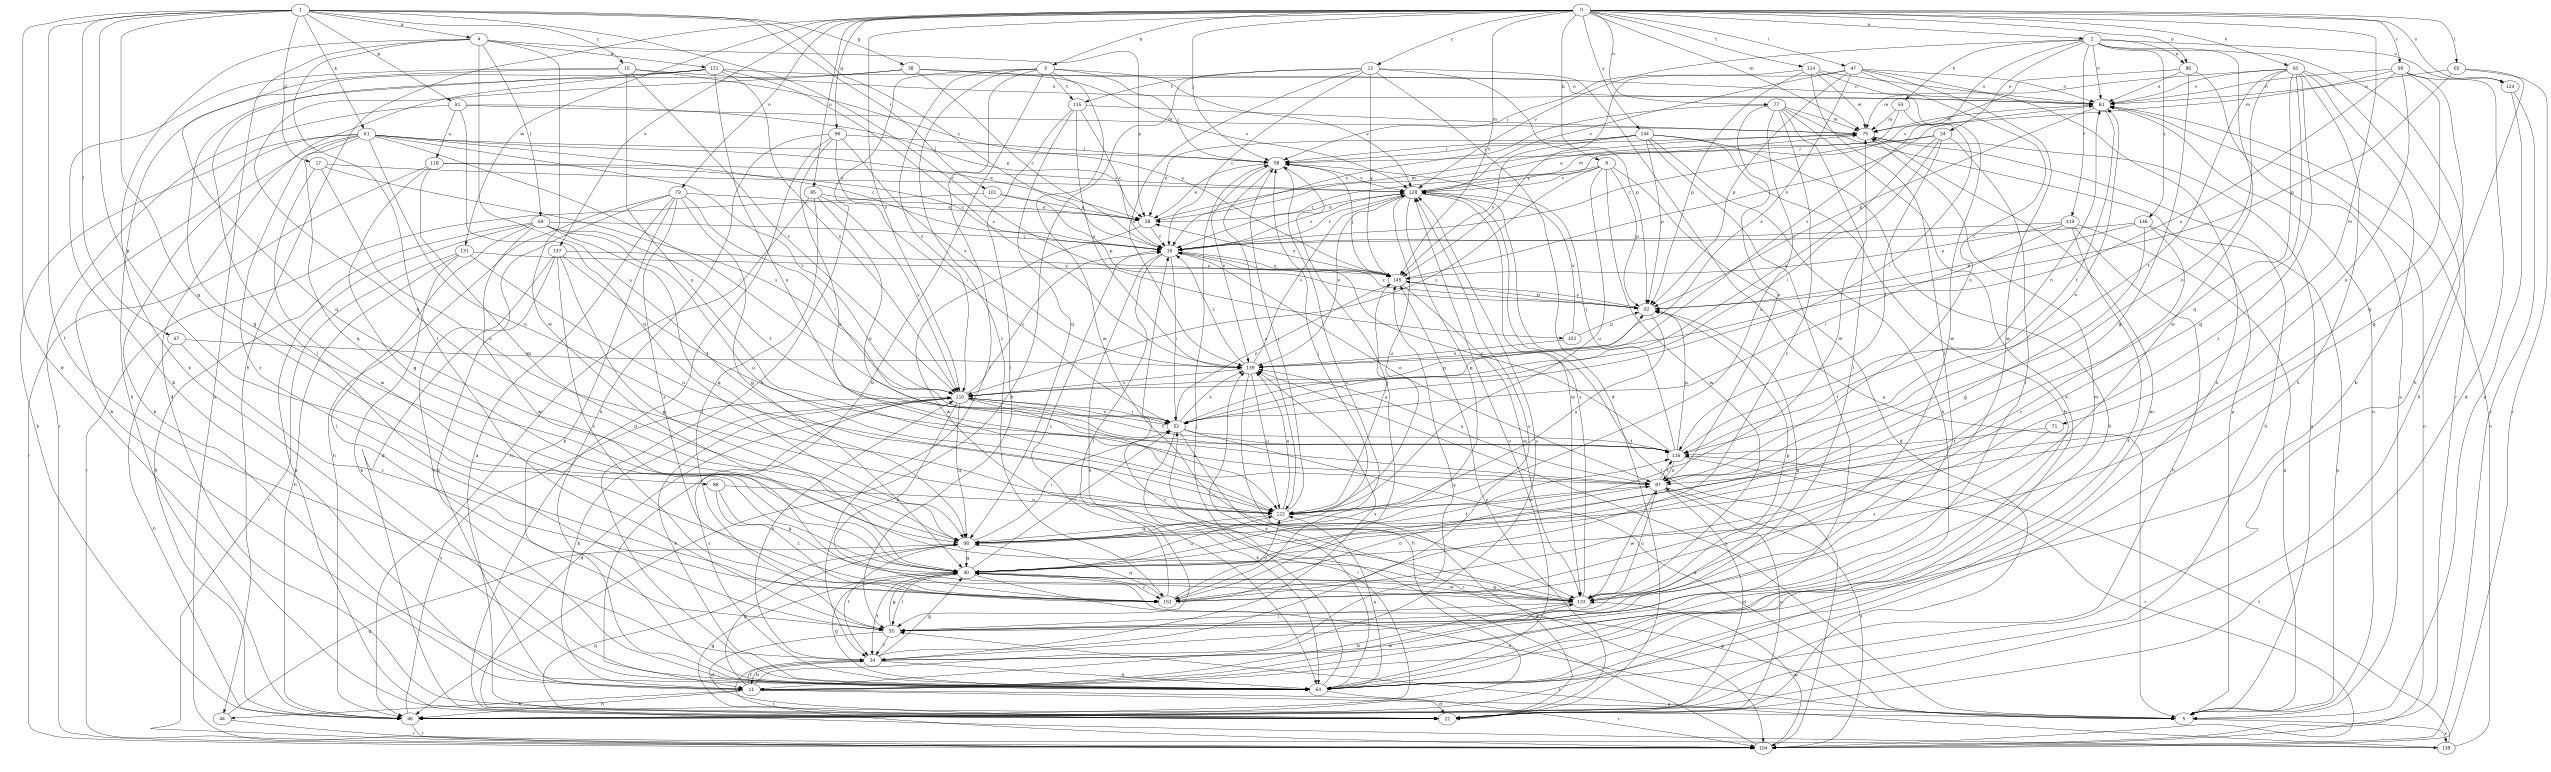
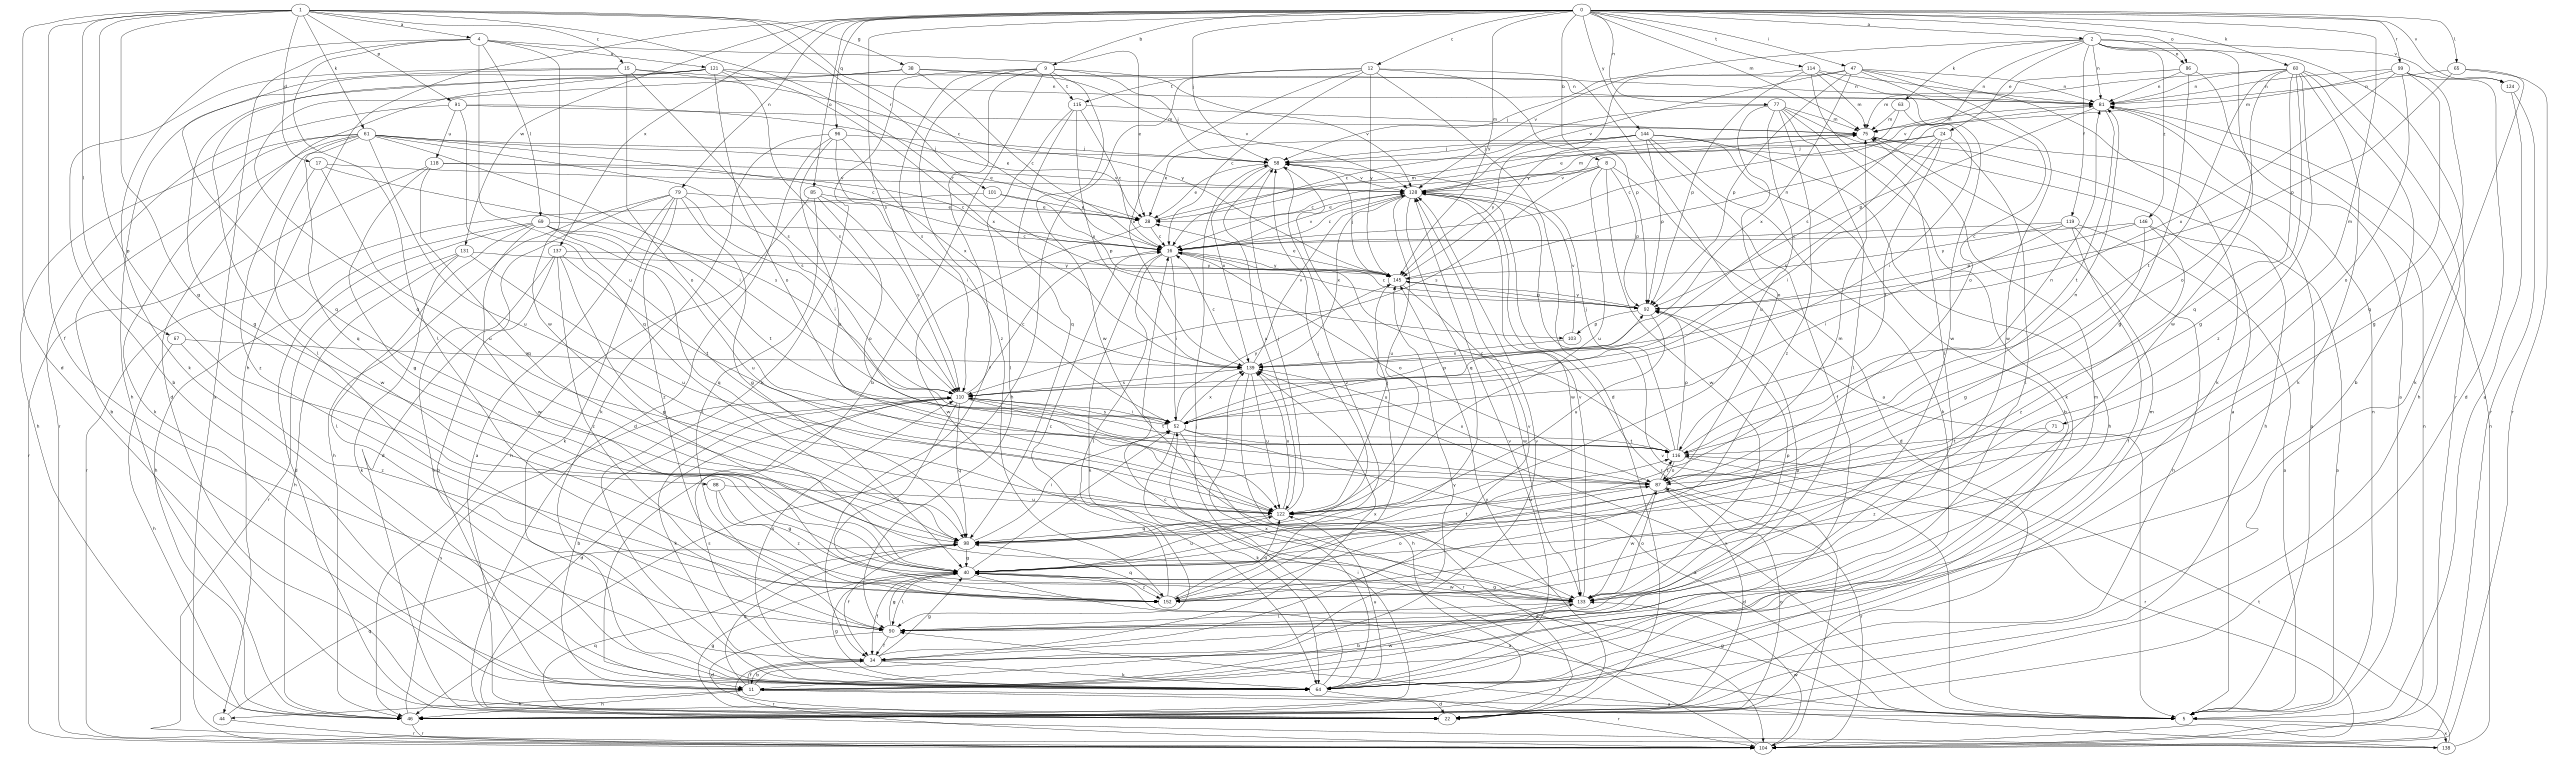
edge "103" -> "92": reversed
edge "5" -> "128": added, label "v"
